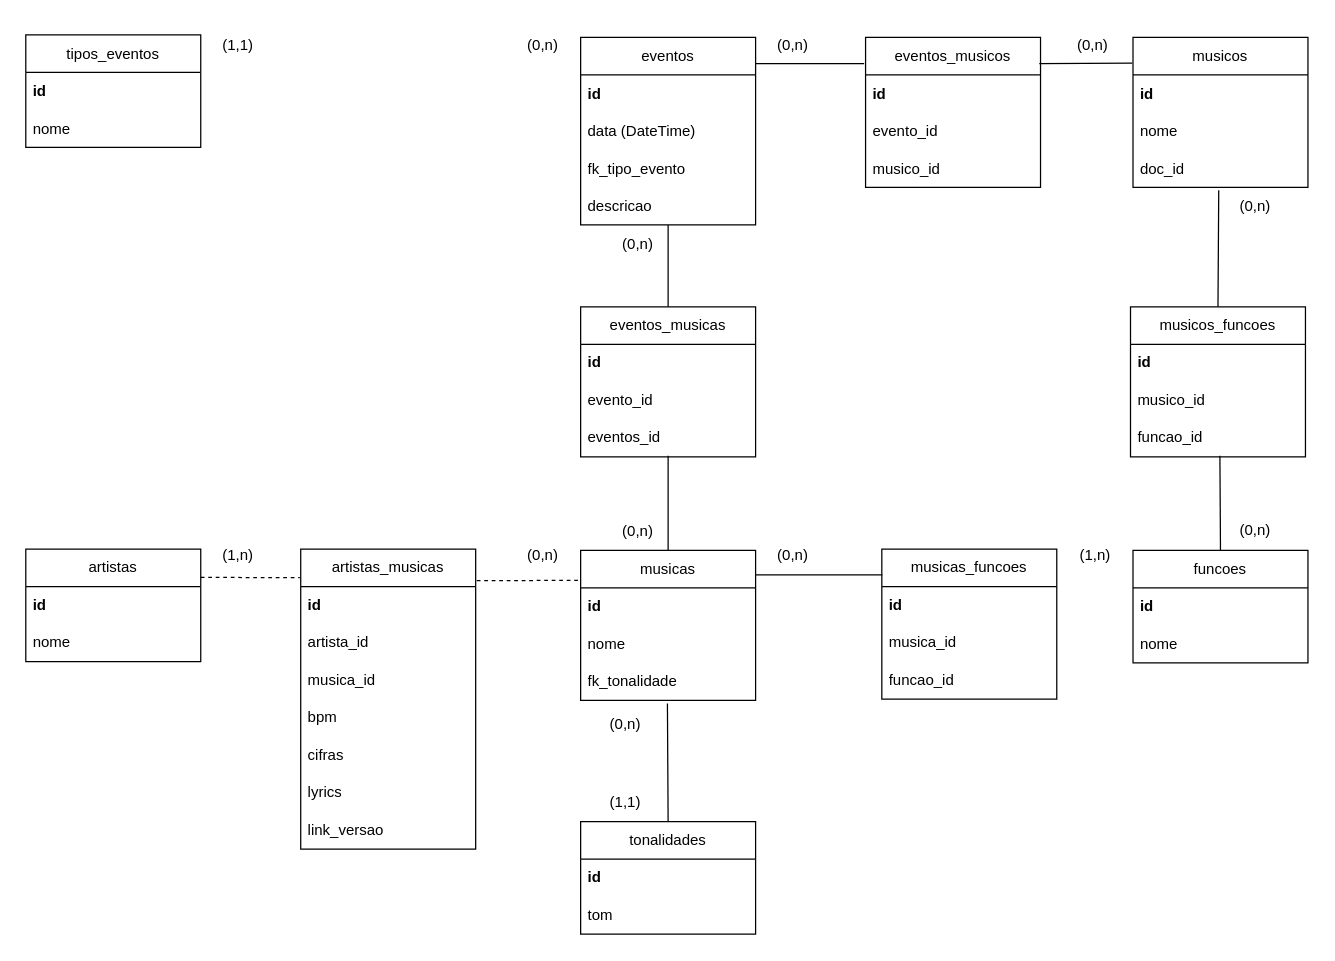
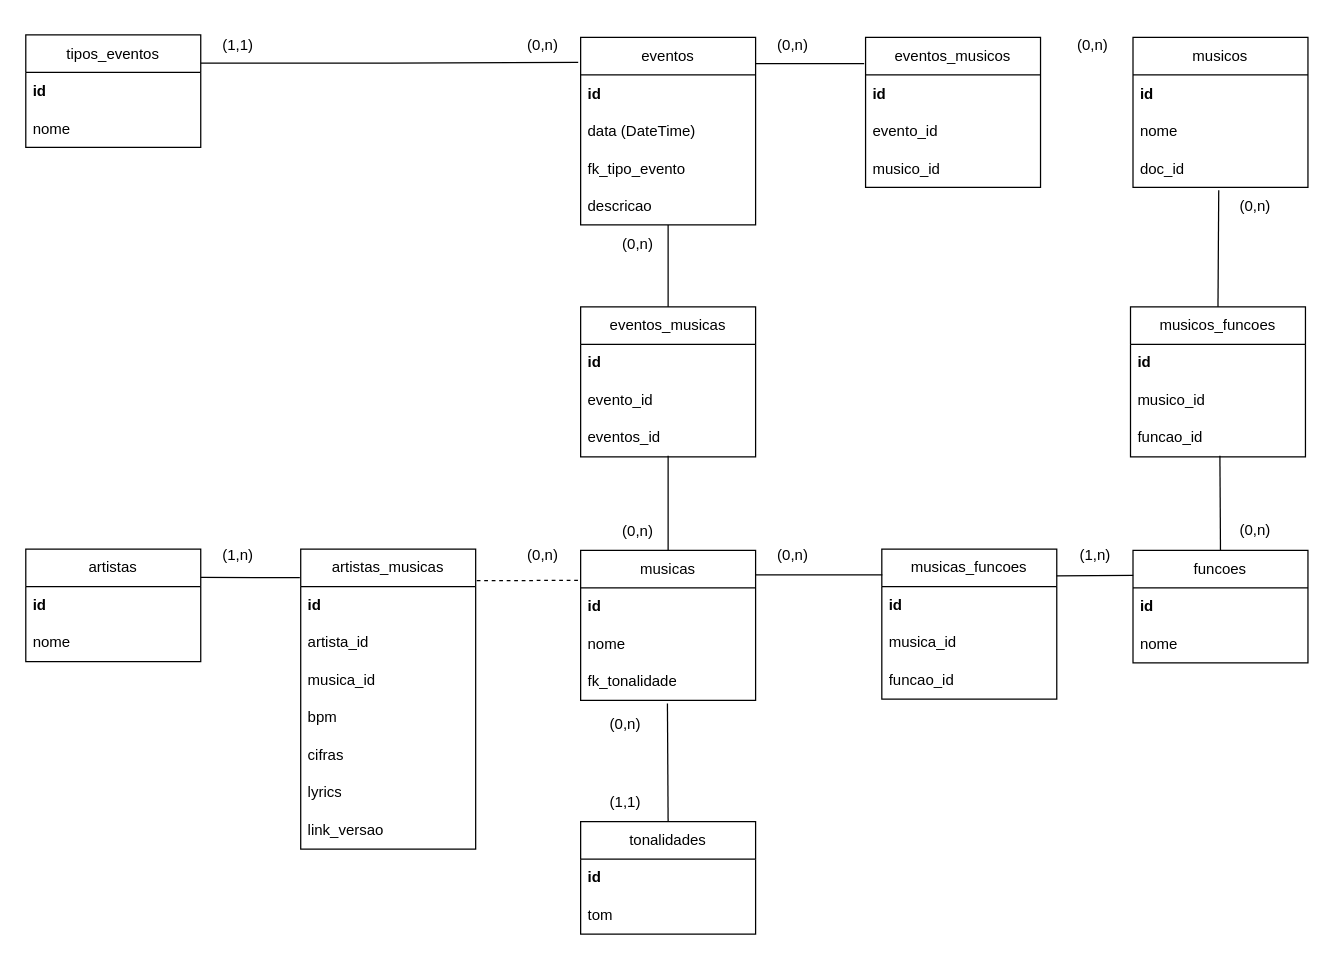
edge "tipos_eventos" -- "eventos": added
edge "eventos_musicos" -- "musicos": removed
edge "funcoes" -- "musicas_funcoes": added
edge "artistas" -- "artistas_musicas": style dashed -> solid
